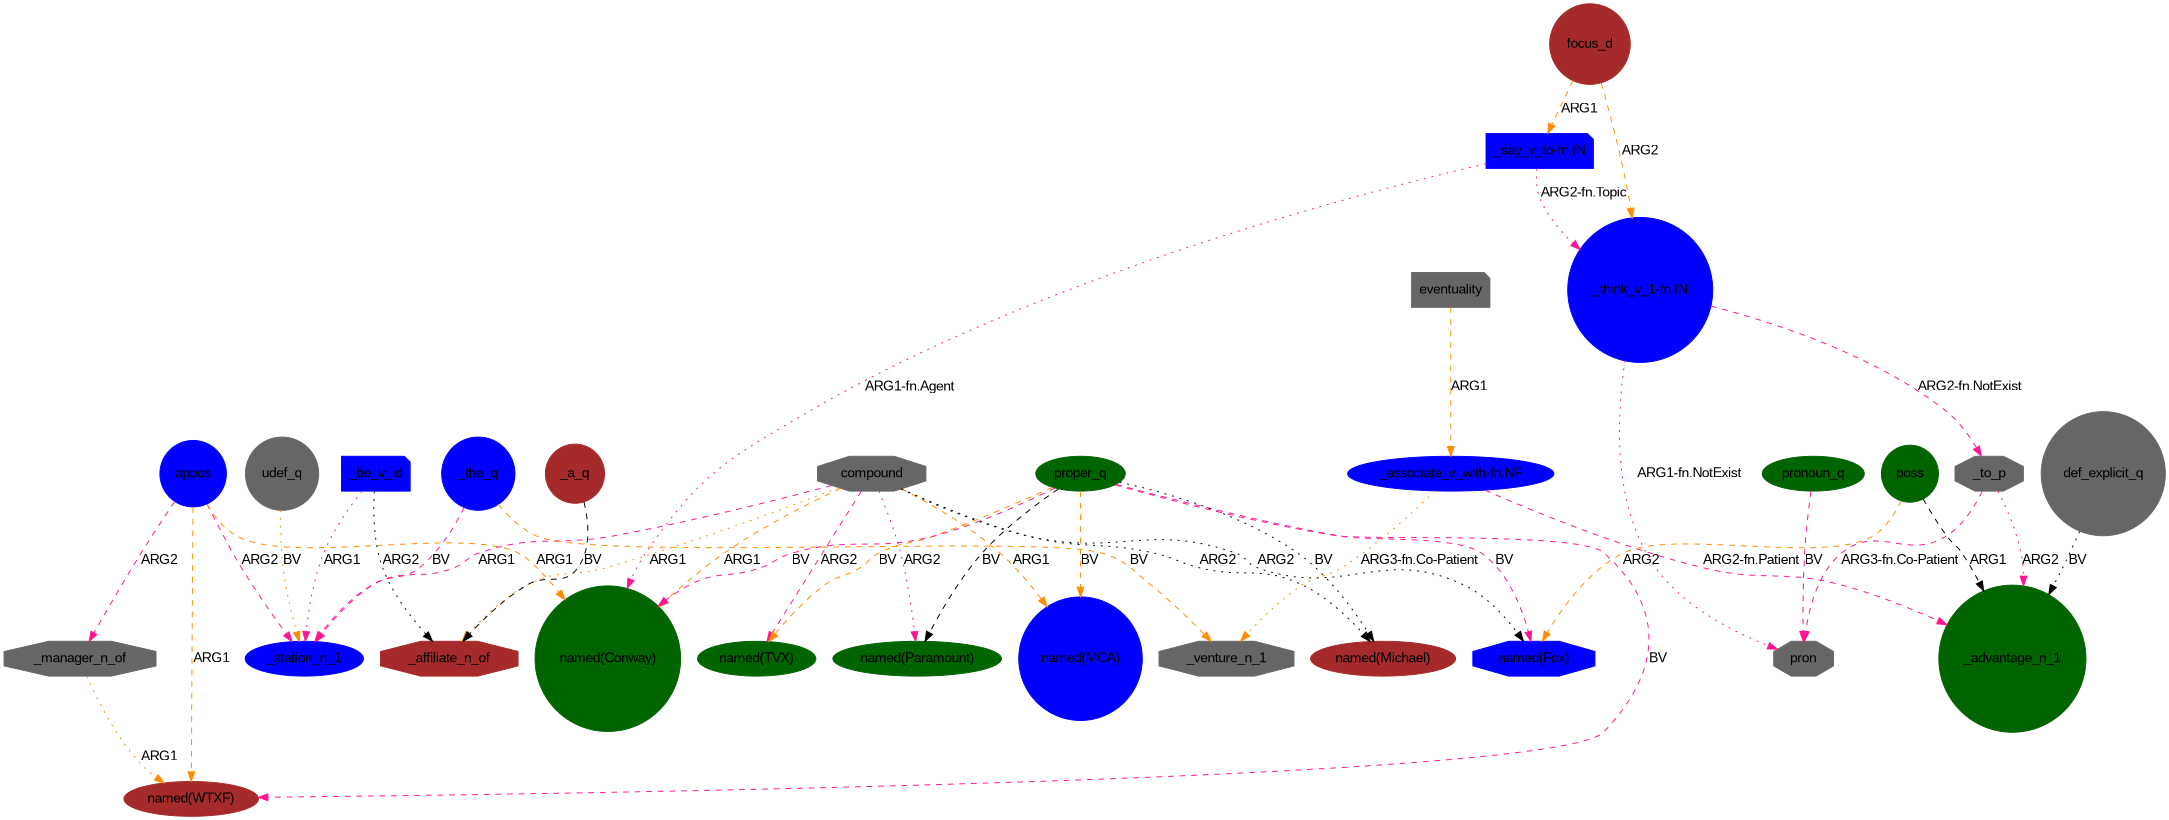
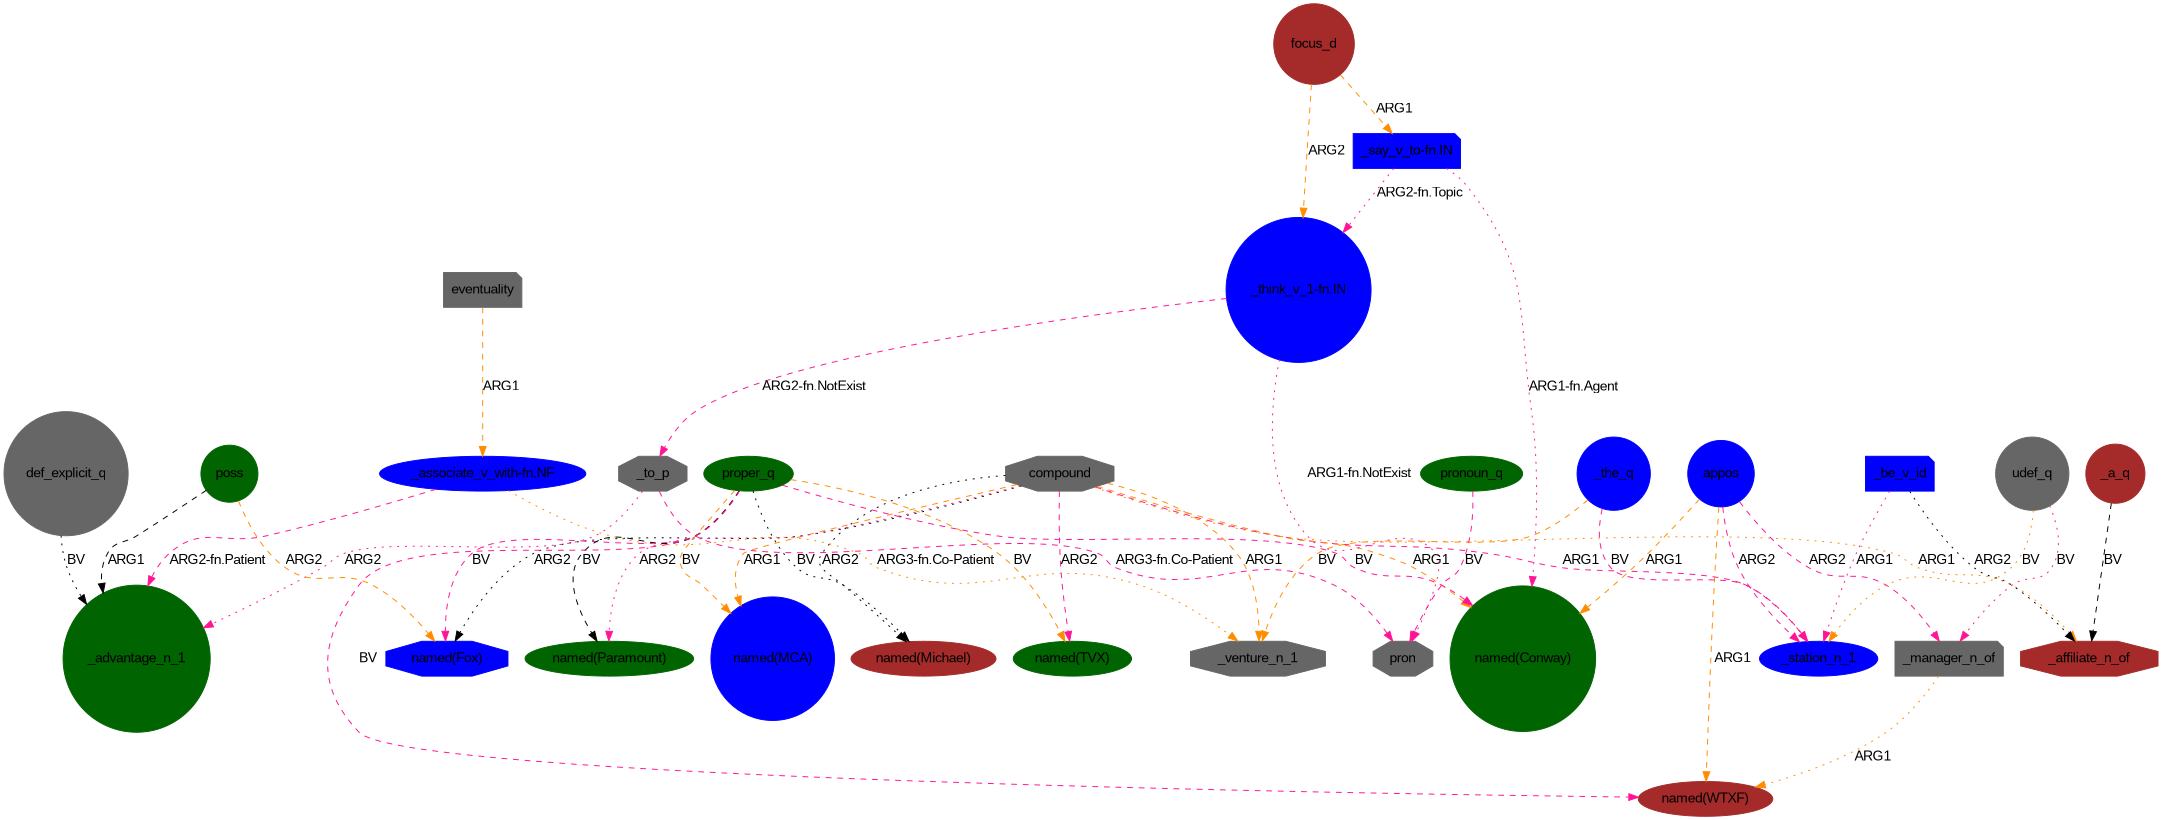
edge "compound" -> "_venture_n_1": added, label "ARG1"
edge "udef_q" -> "_manager_n_of": added, label "BV"
node "_manager_n_of": shape octagon -> note
